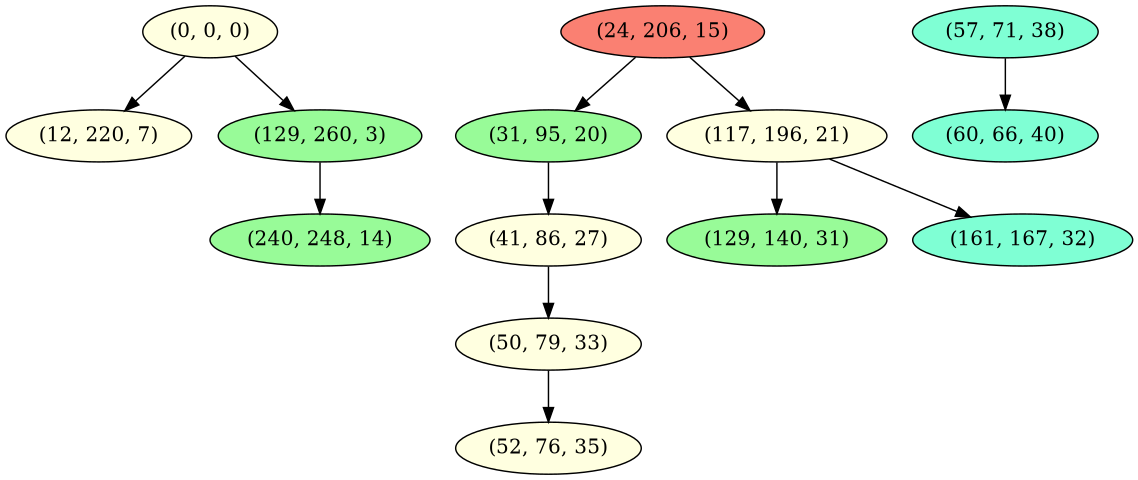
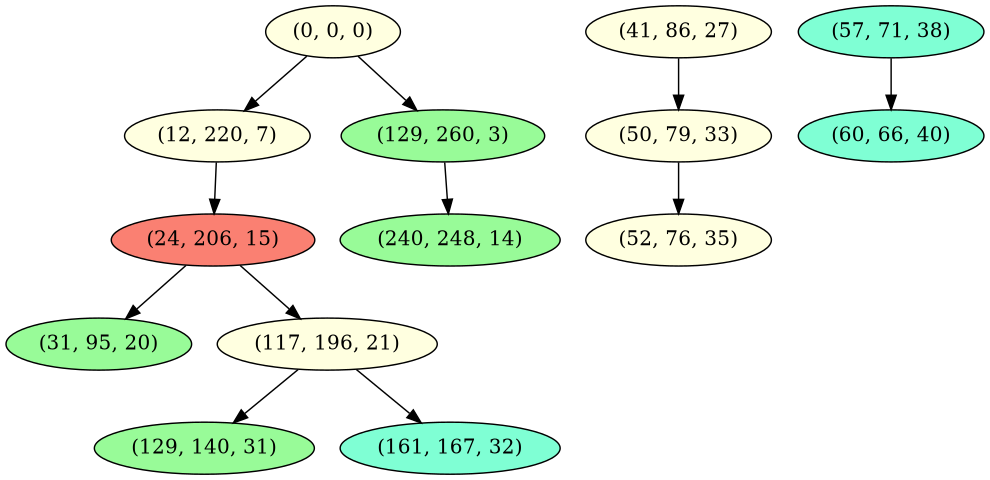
edge "(12, 220, 7)" -> "(24, 206, 15)": added
edge "(31, 95, 20)" -> "(41, 86, 27)": removed
